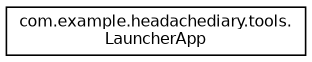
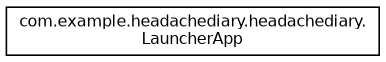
node "com.example.headachediary.tools. LauncherApp": label "com.example.headachediary.tools. LauncherApp" -> "com.example.headachediary.headachediary. LauncherApp"
